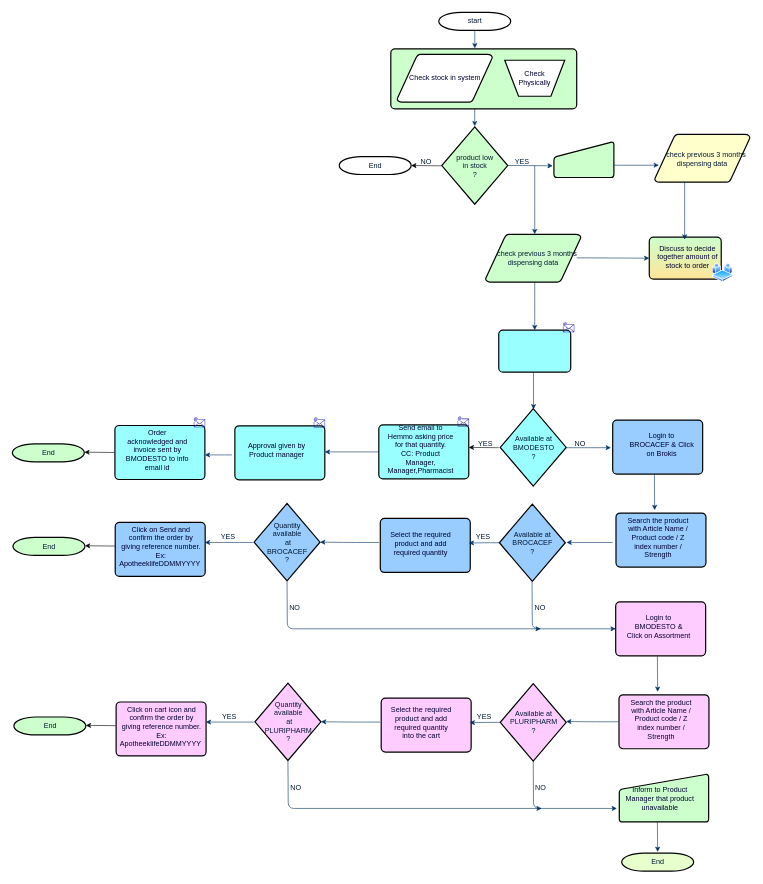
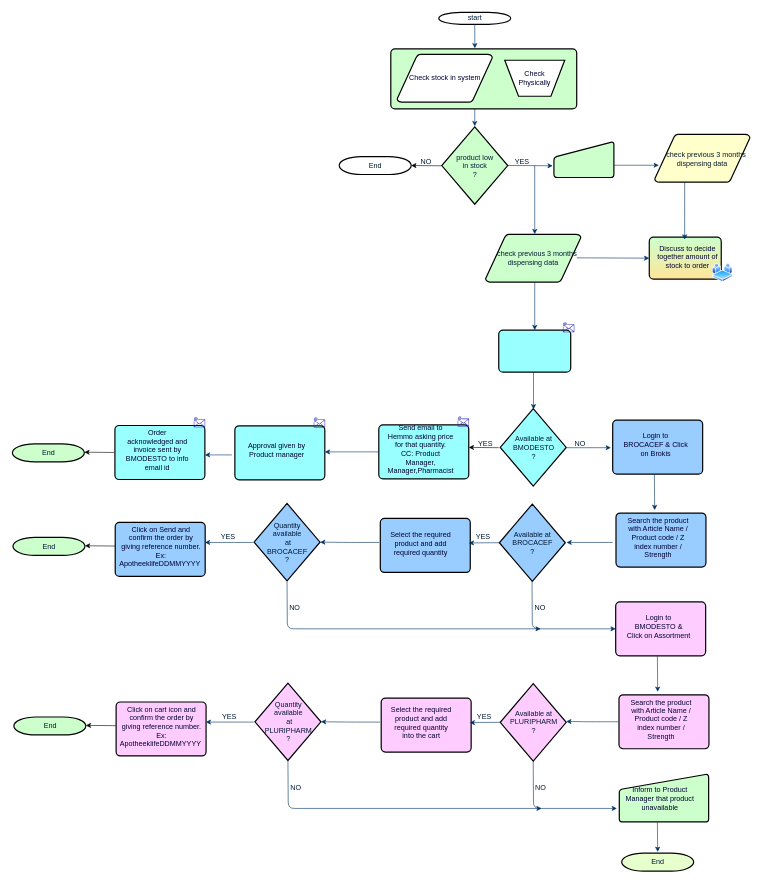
node "start": size 72x18 -> 72x12
node "Login to BROCACEF & Click on Brokis": moved (662, 445) -> (656, 445)
